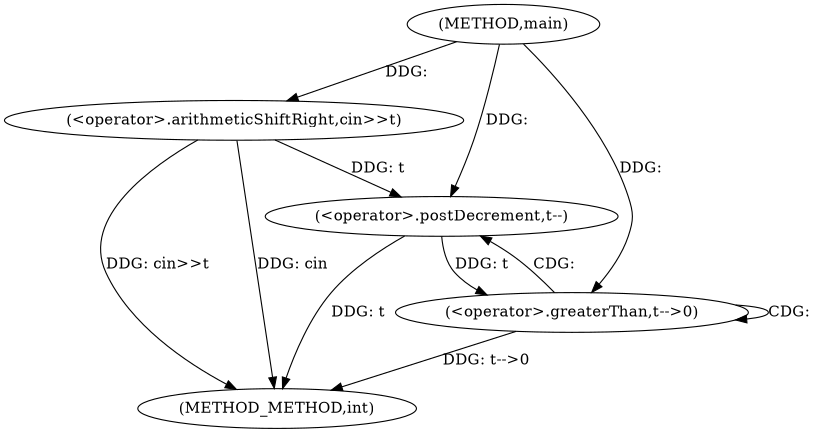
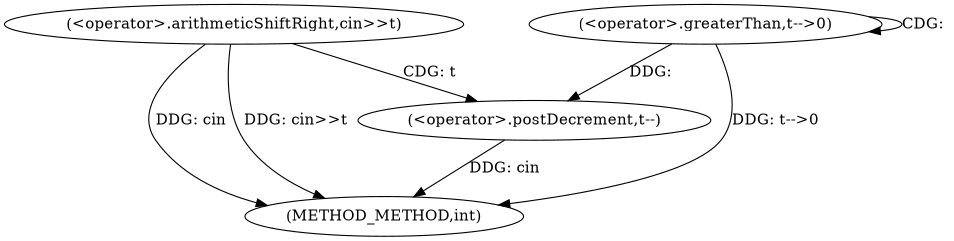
node "(METHOD,main)": removed
edge "(<operator>.arithmeticShiftRight,cin>>t)" -> "(<operator>.postDecrement,t--)": label "DDG: t" -> "CDG: t"
edge "(<operator>.greaterThan,t-->0)" -> "(<operator>.postDecrement,t--)": label "CDG: " -> "DDG: "
edge "(<operator>.postDecrement,t--)" -> "(<operator>.greaterThan,t-->0)": removed, label "DDG: t"
edge "(<operator>.postDecrement,t--)" -> "(METHOD_METHOD,int)": label "DDG: t" -> "DDG: cin"
